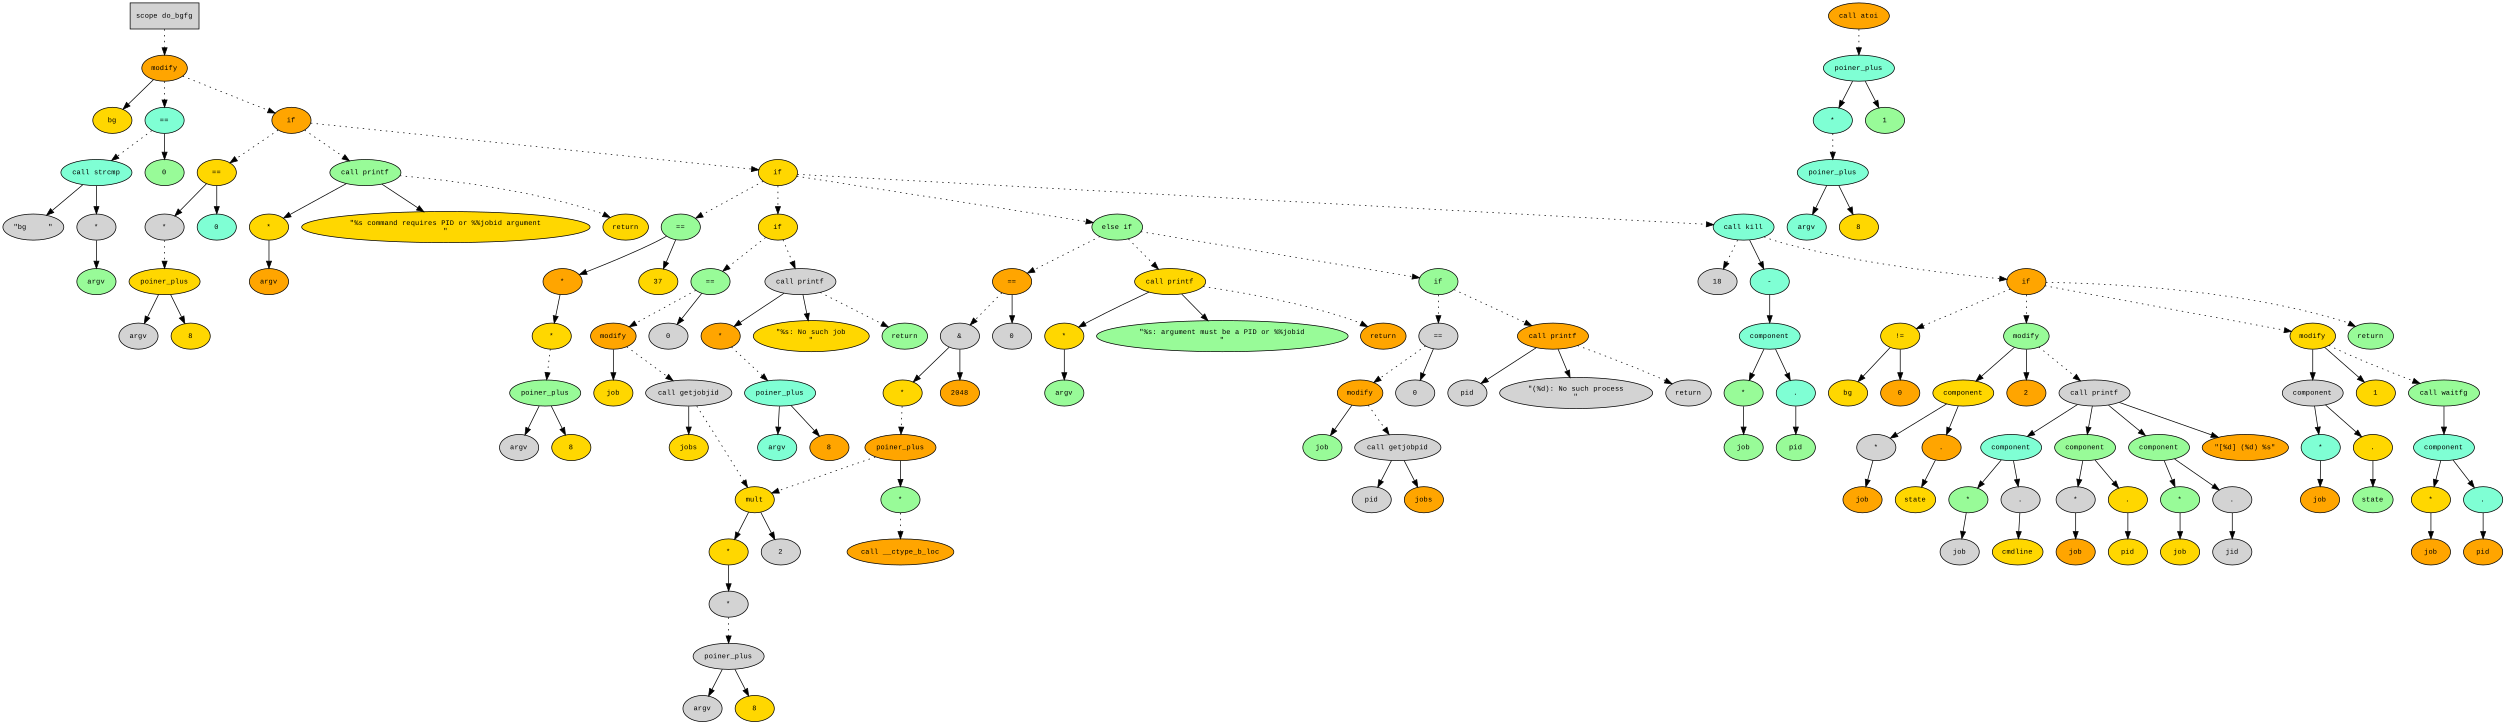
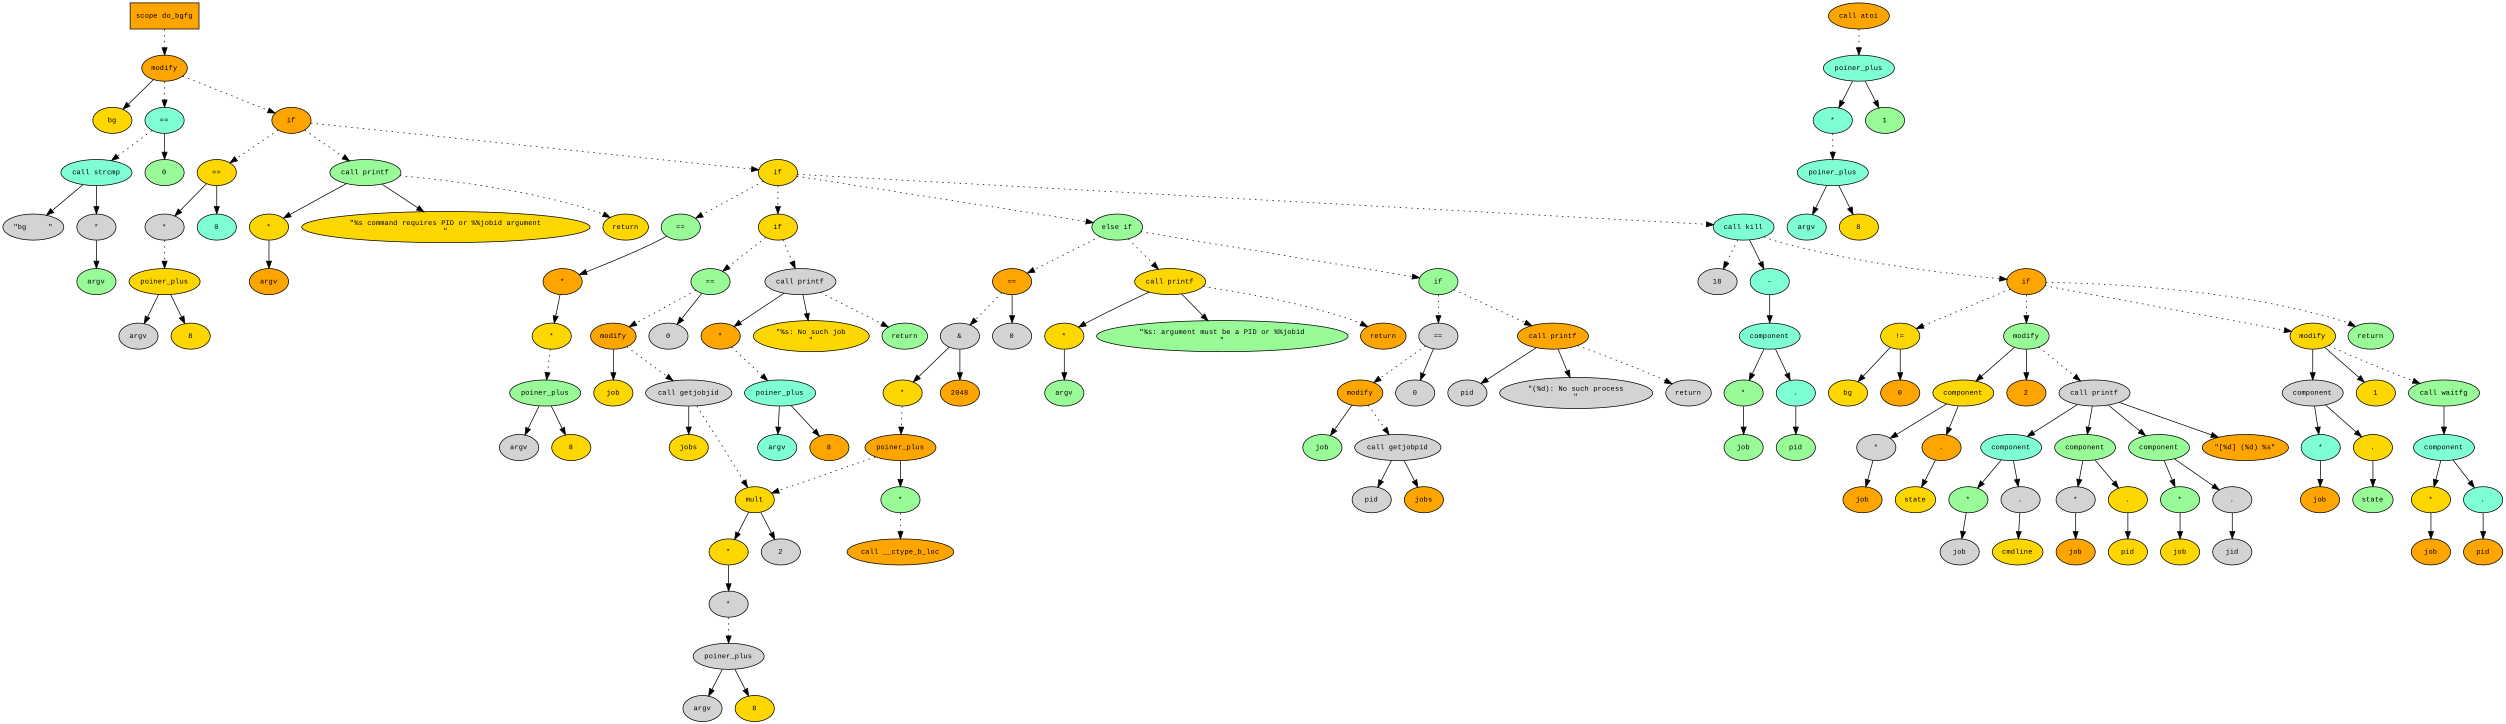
node "scope do_bgfg": fillcolor lightgrey -> orange
node "37": removed
